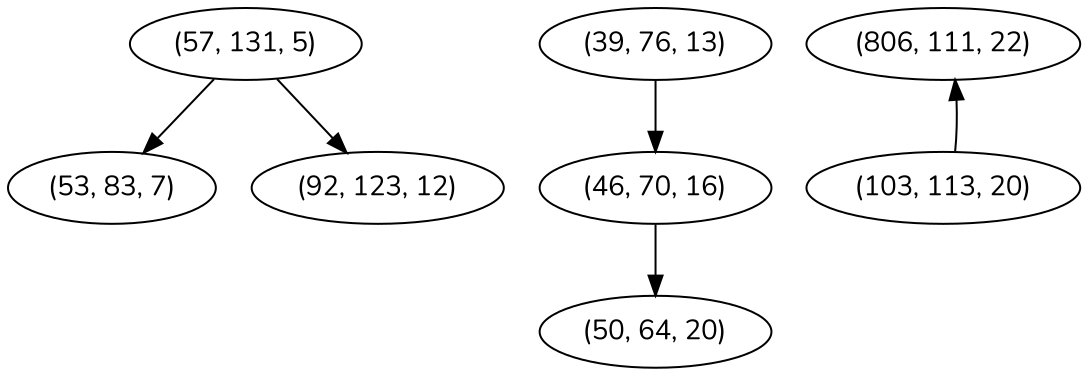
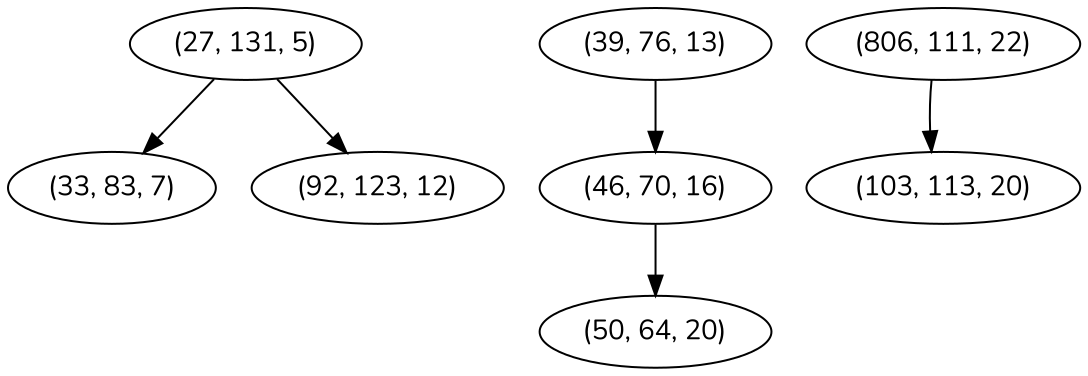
node "(57, 131, 5)": label "(57, 131, 5)" -> "(27, 131, 5)"
edge "(103, 113, 20)" -> "(806, 111, 22)": reversed
node "(53, 83, 7)": label "(53, 83, 7)" -> "(33, 83, 7)"
